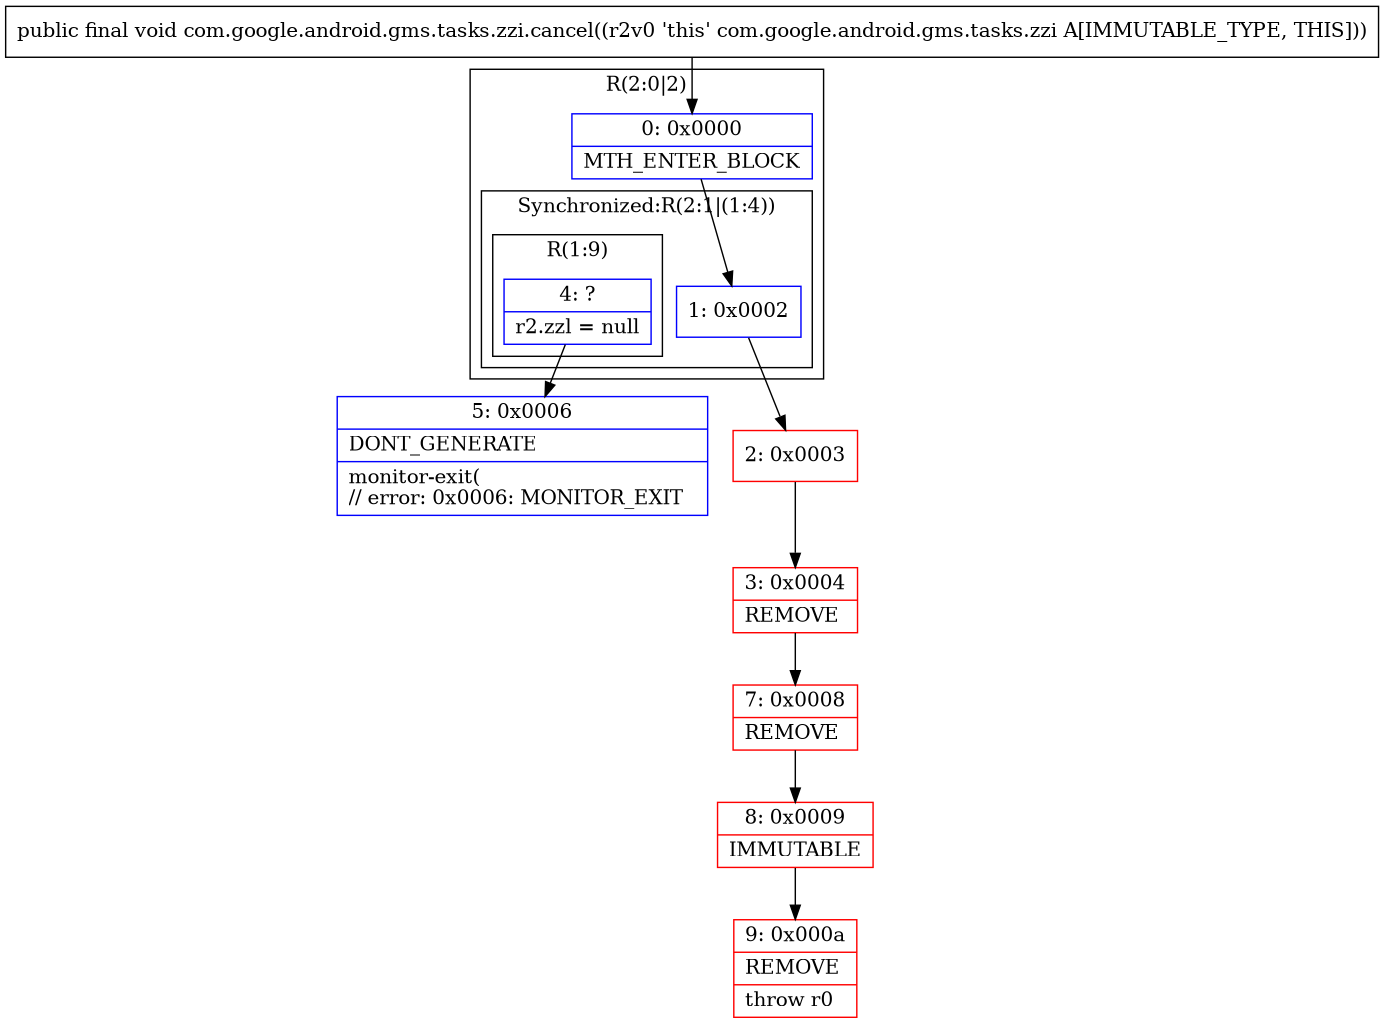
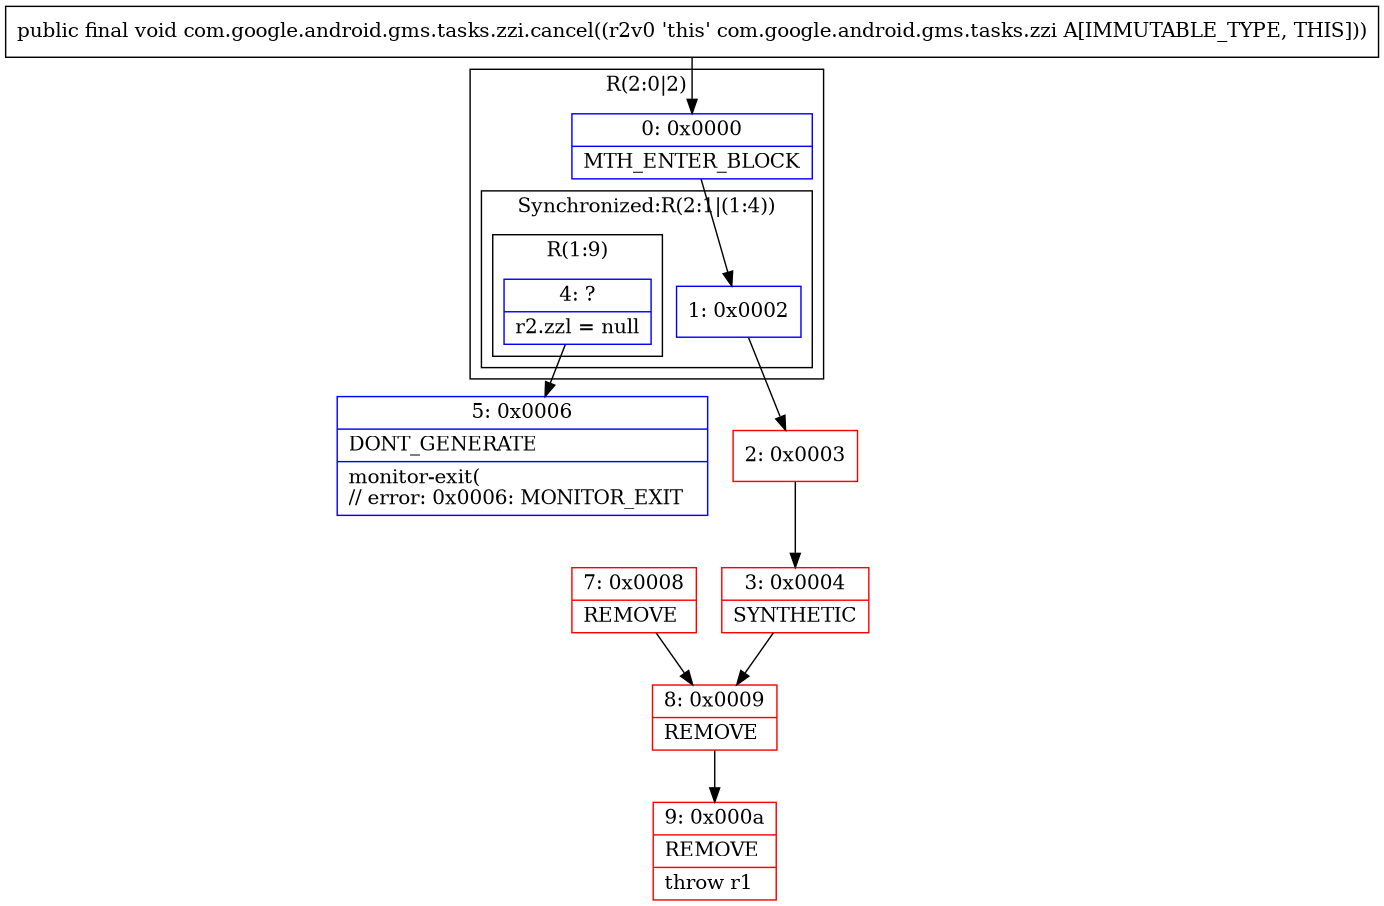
node "3: 0x0004": text "REMOVE" -> "SYNTHETIC"
edge "3: 0x0004" -> "7: 0x0008": now "3: 0x0004" -> "8: 0x0009"
node "8: 0x0009": text "IMMUTABLE" -> "REMOVE"
node "9: 0x000a": text "throw r0" -> "throw r1"
